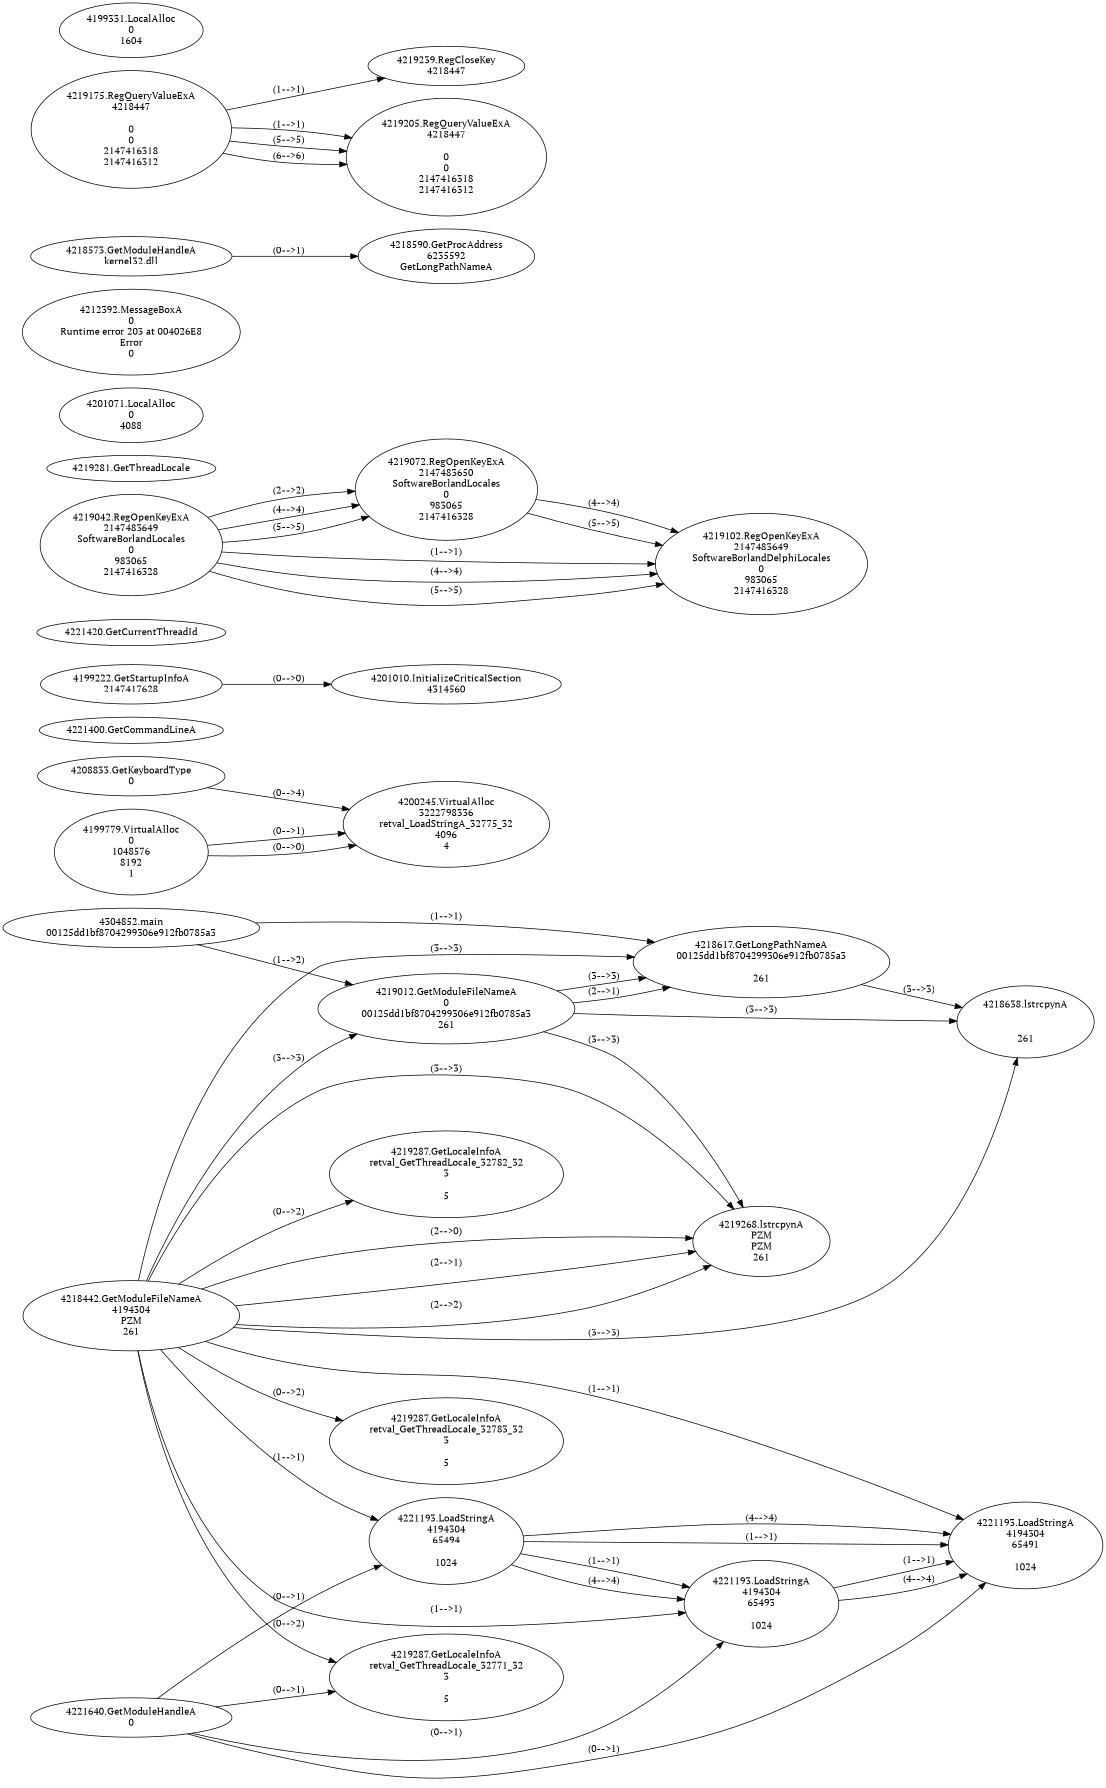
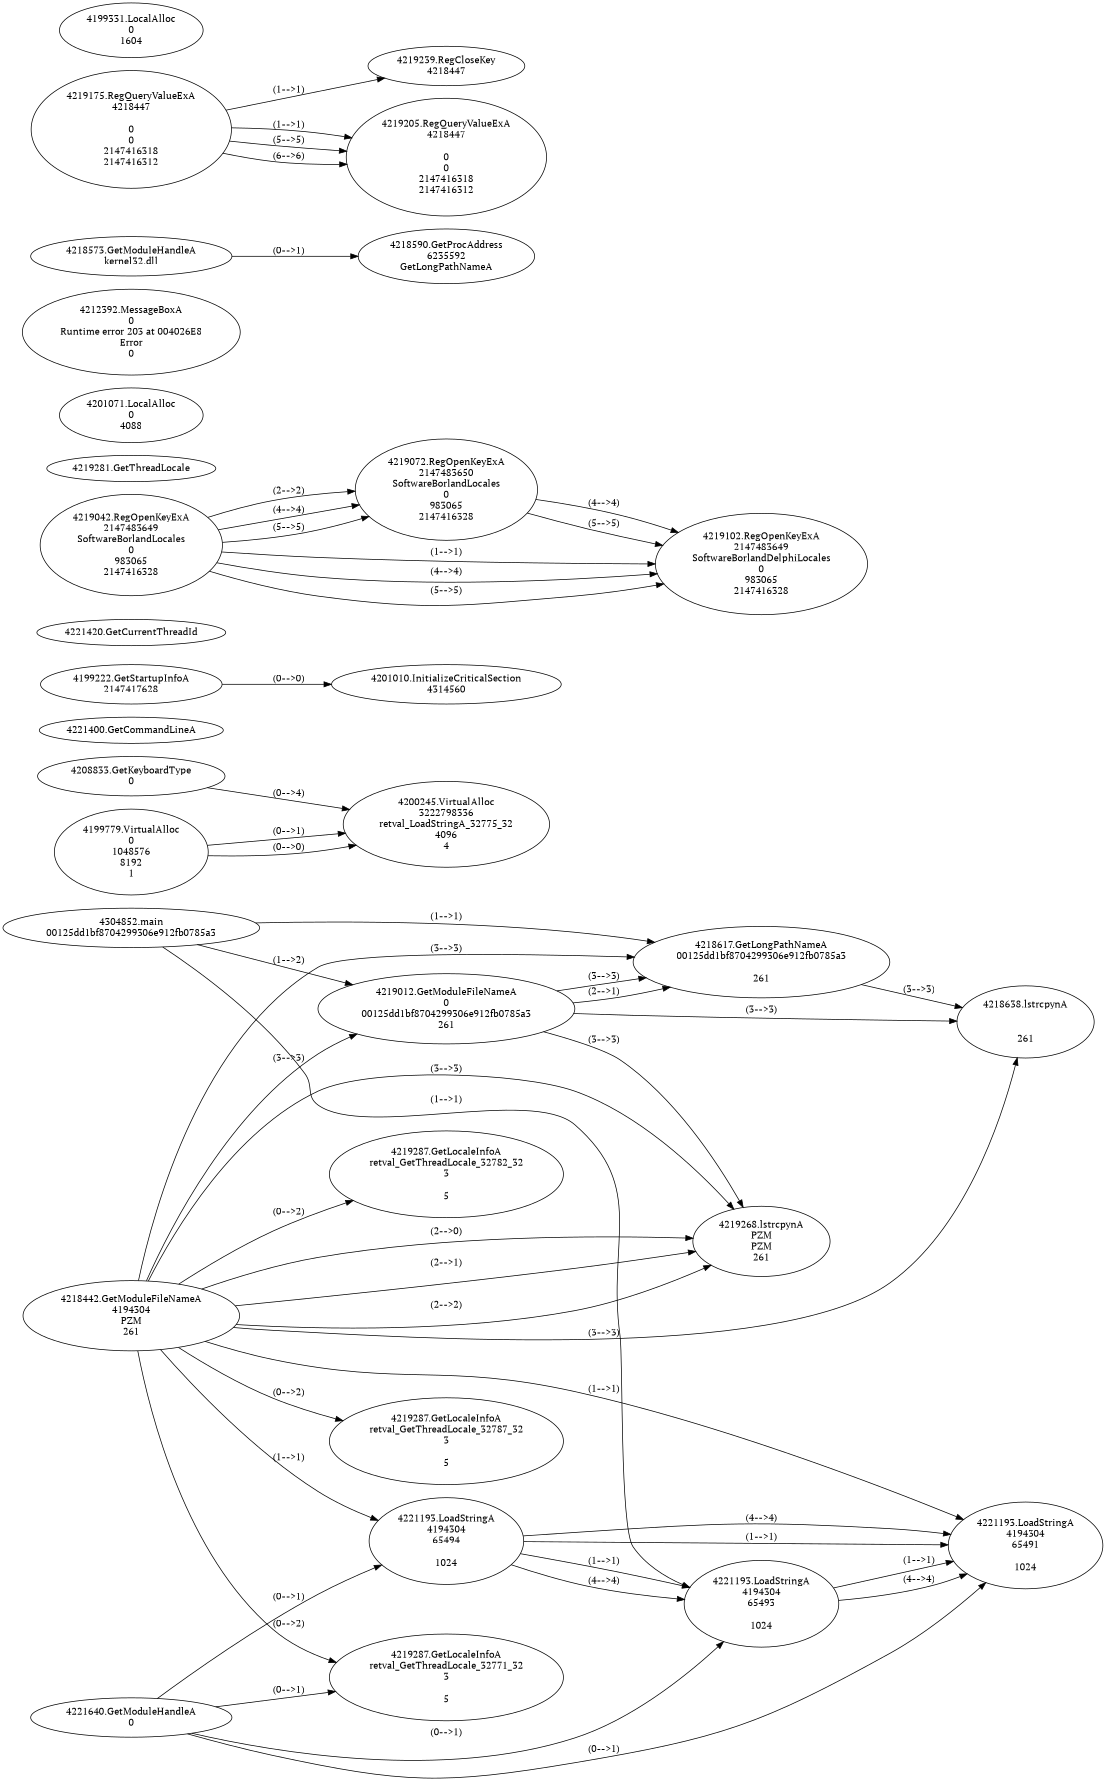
node "4219287.GetLocaleInfoA retval_GetThreadLocale_32783_32 3 5": label "4219287.GetLocaleInfoA retval_GetThreadLocale_32783_32 3 5" -> "4219287.GetLocaleInfoA retval_GetThreadLocale_32787_32 3 5"
edge "4218442.GetModuleFileNameA 4194304 PZM 261" -> "4221193.LoadStringA 4194304 65493 1024": now "4304852.main 00125dd1bf8704299306e912fb0785a3" -> "4221193.LoadStringA 4194304 65493 1024"
